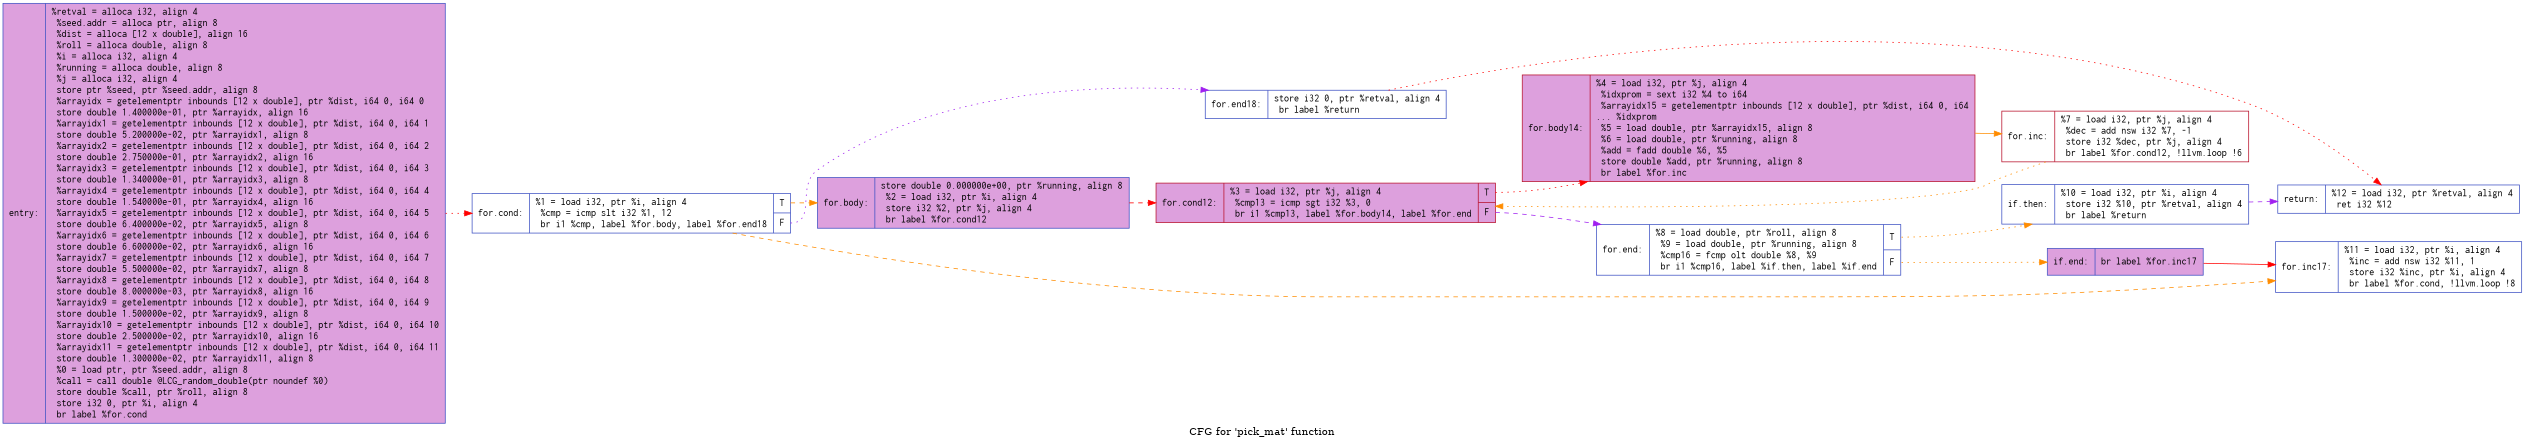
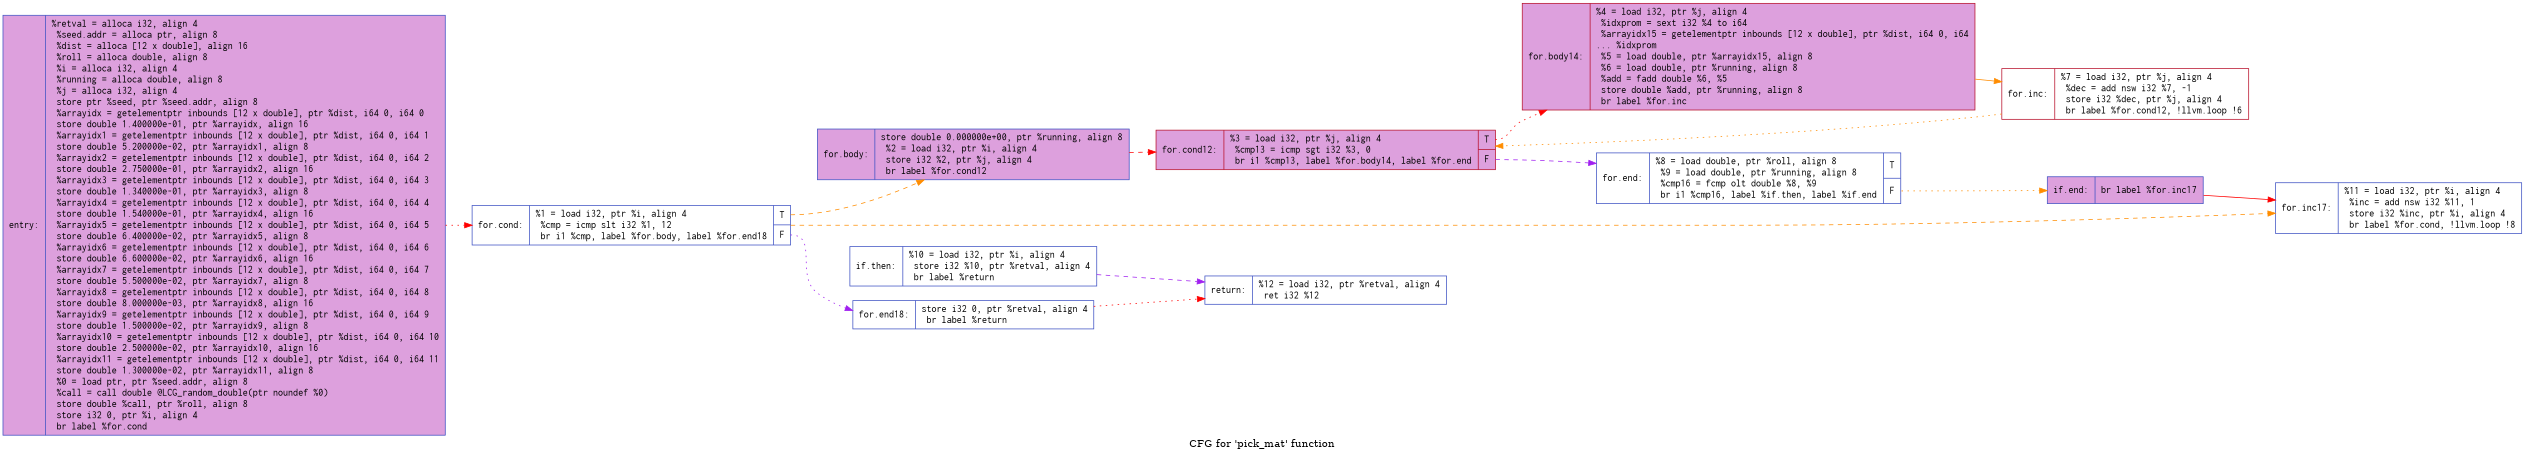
edge "for.end:" -> "if.then:": removed
